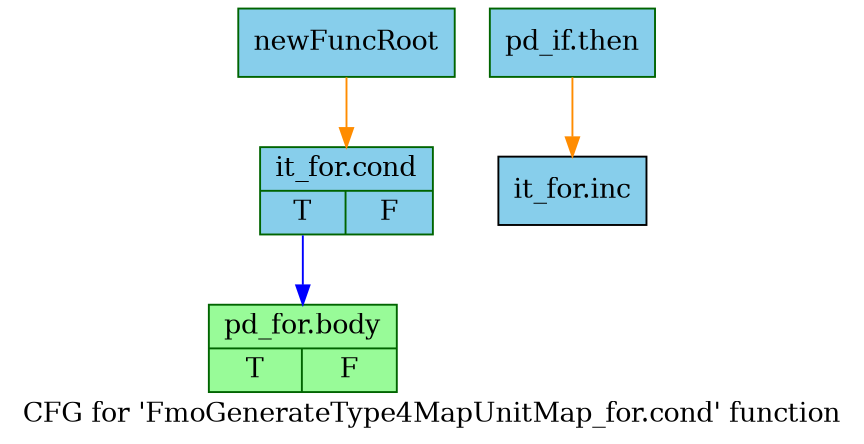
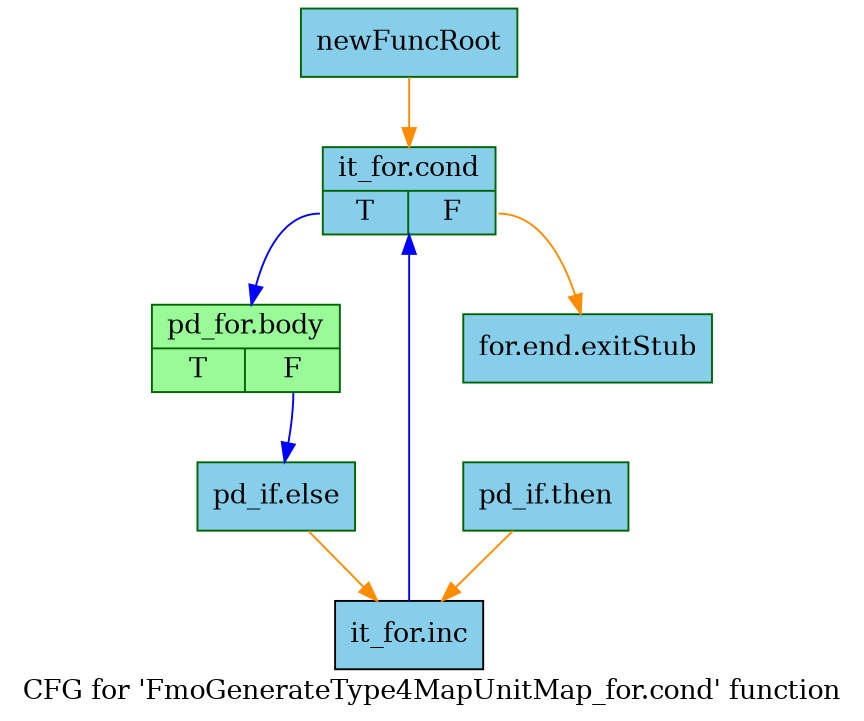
node "for.end.exitStub": added
edge "it_for.inc" -> "it_for.cond": added
node "pd_if.else": added
